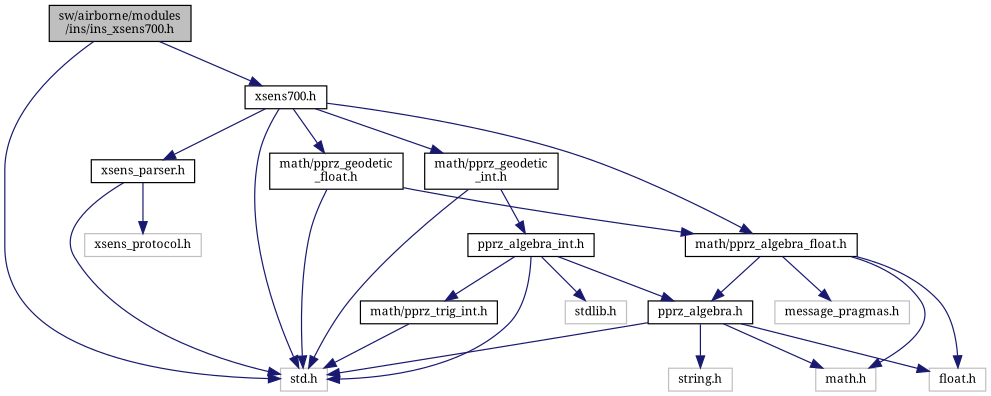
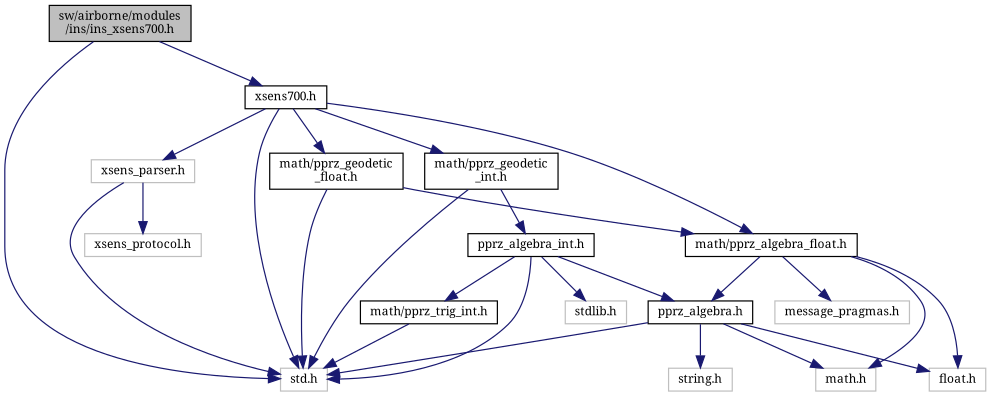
node "xsens_parser.h": color black -> grey75
